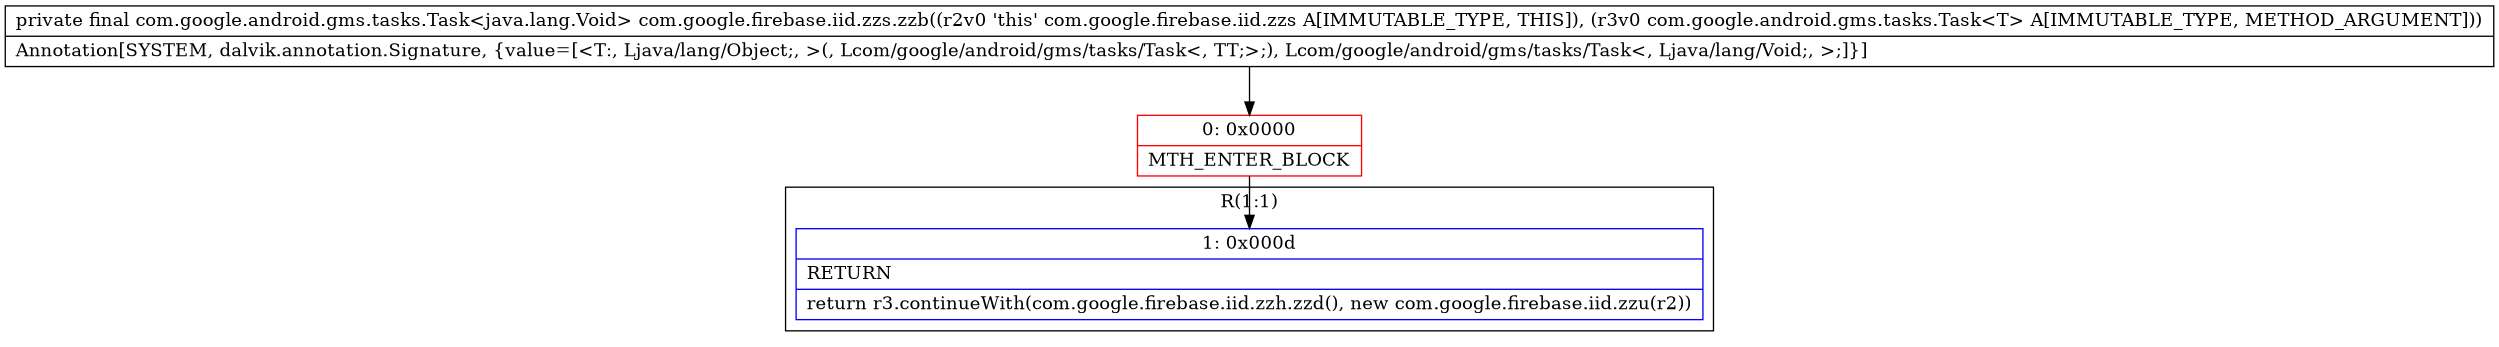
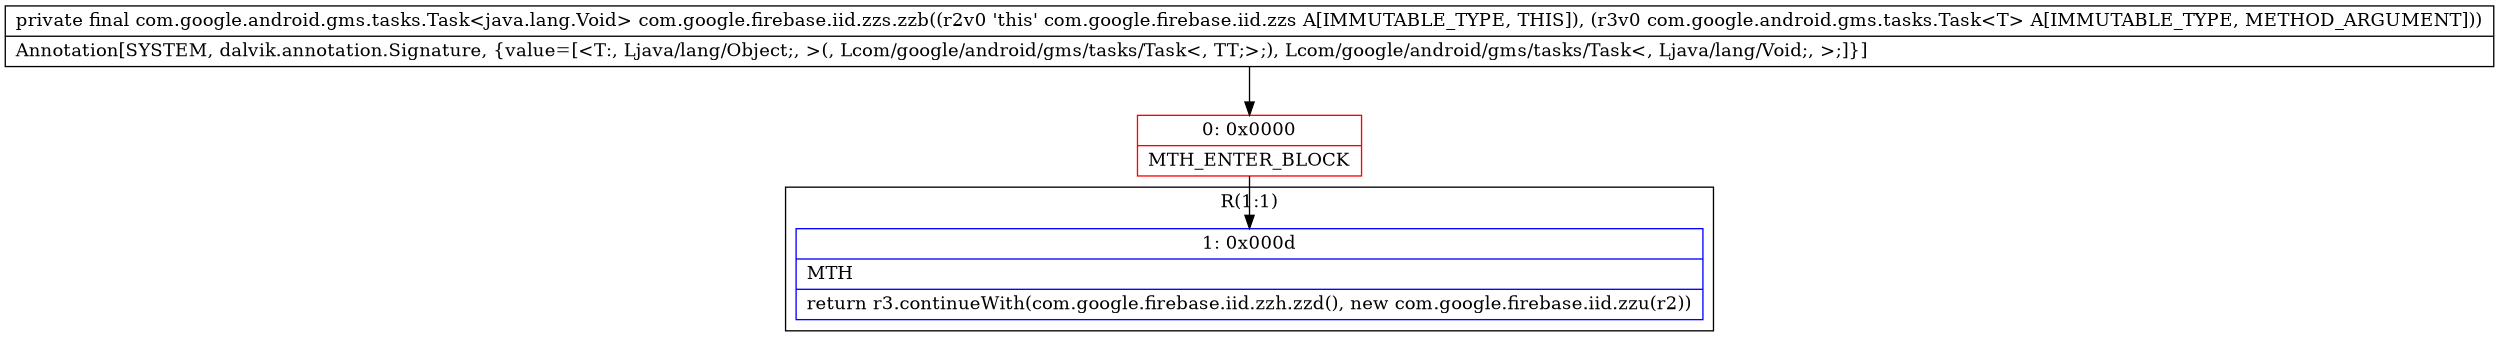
node "1: 0x000d": text "RETURN" -> "MTH"
